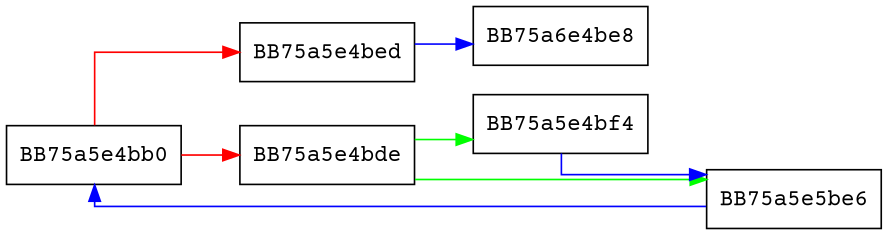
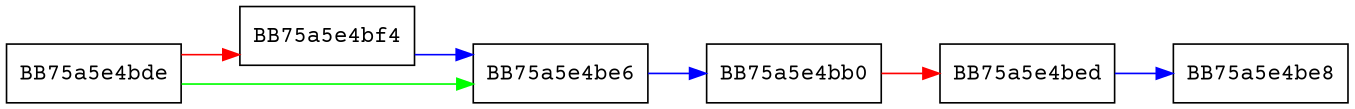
node "BB75a6e4be8": label "BB75a6e4be8" -> "BB75a5e4be8"
edge "BB75a5e4bde" -> "BB75a5e4bf4": color green -> red
edge "BB75a5e4bb0" -> "BB75a5e4bde": removed
node "BB75a5e5be6": label "BB75a5e5be6" -> "BB75a5e4be6"
